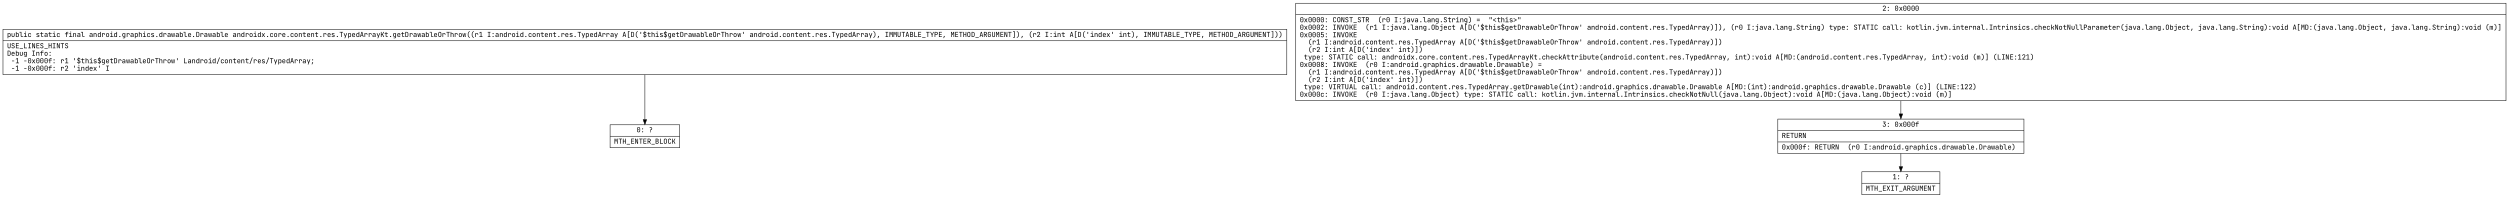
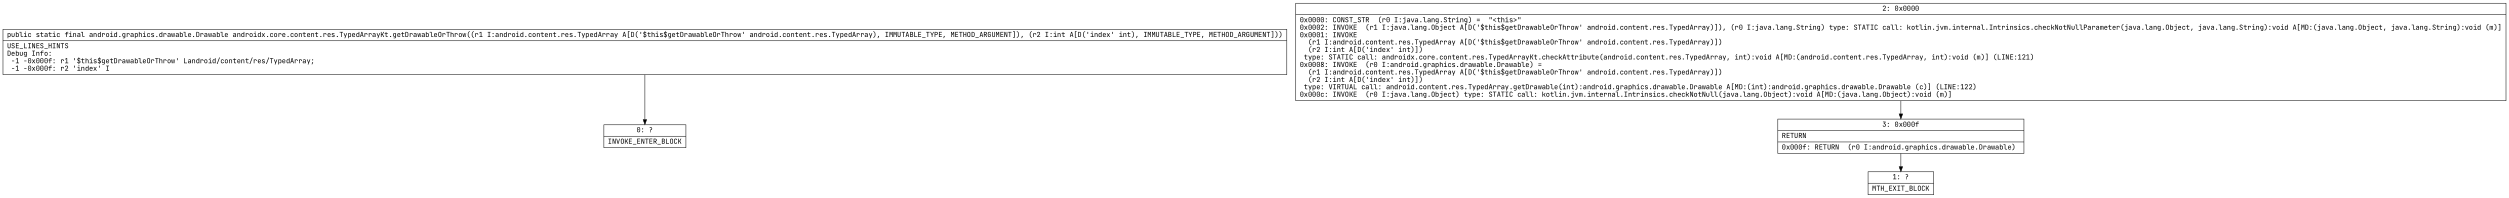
node "2: 0x0000": text "0x0005: INVOKE" -> "0x0001: INVOKE"
node "0: ?": text "MTH_ENTER_BLOCK" -> "INVOKE_ENTER_BLOCK"
node "1: ?": text "MTH_EXIT_ARGUMENT" -> "MTH_EXIT_BLOCK"
